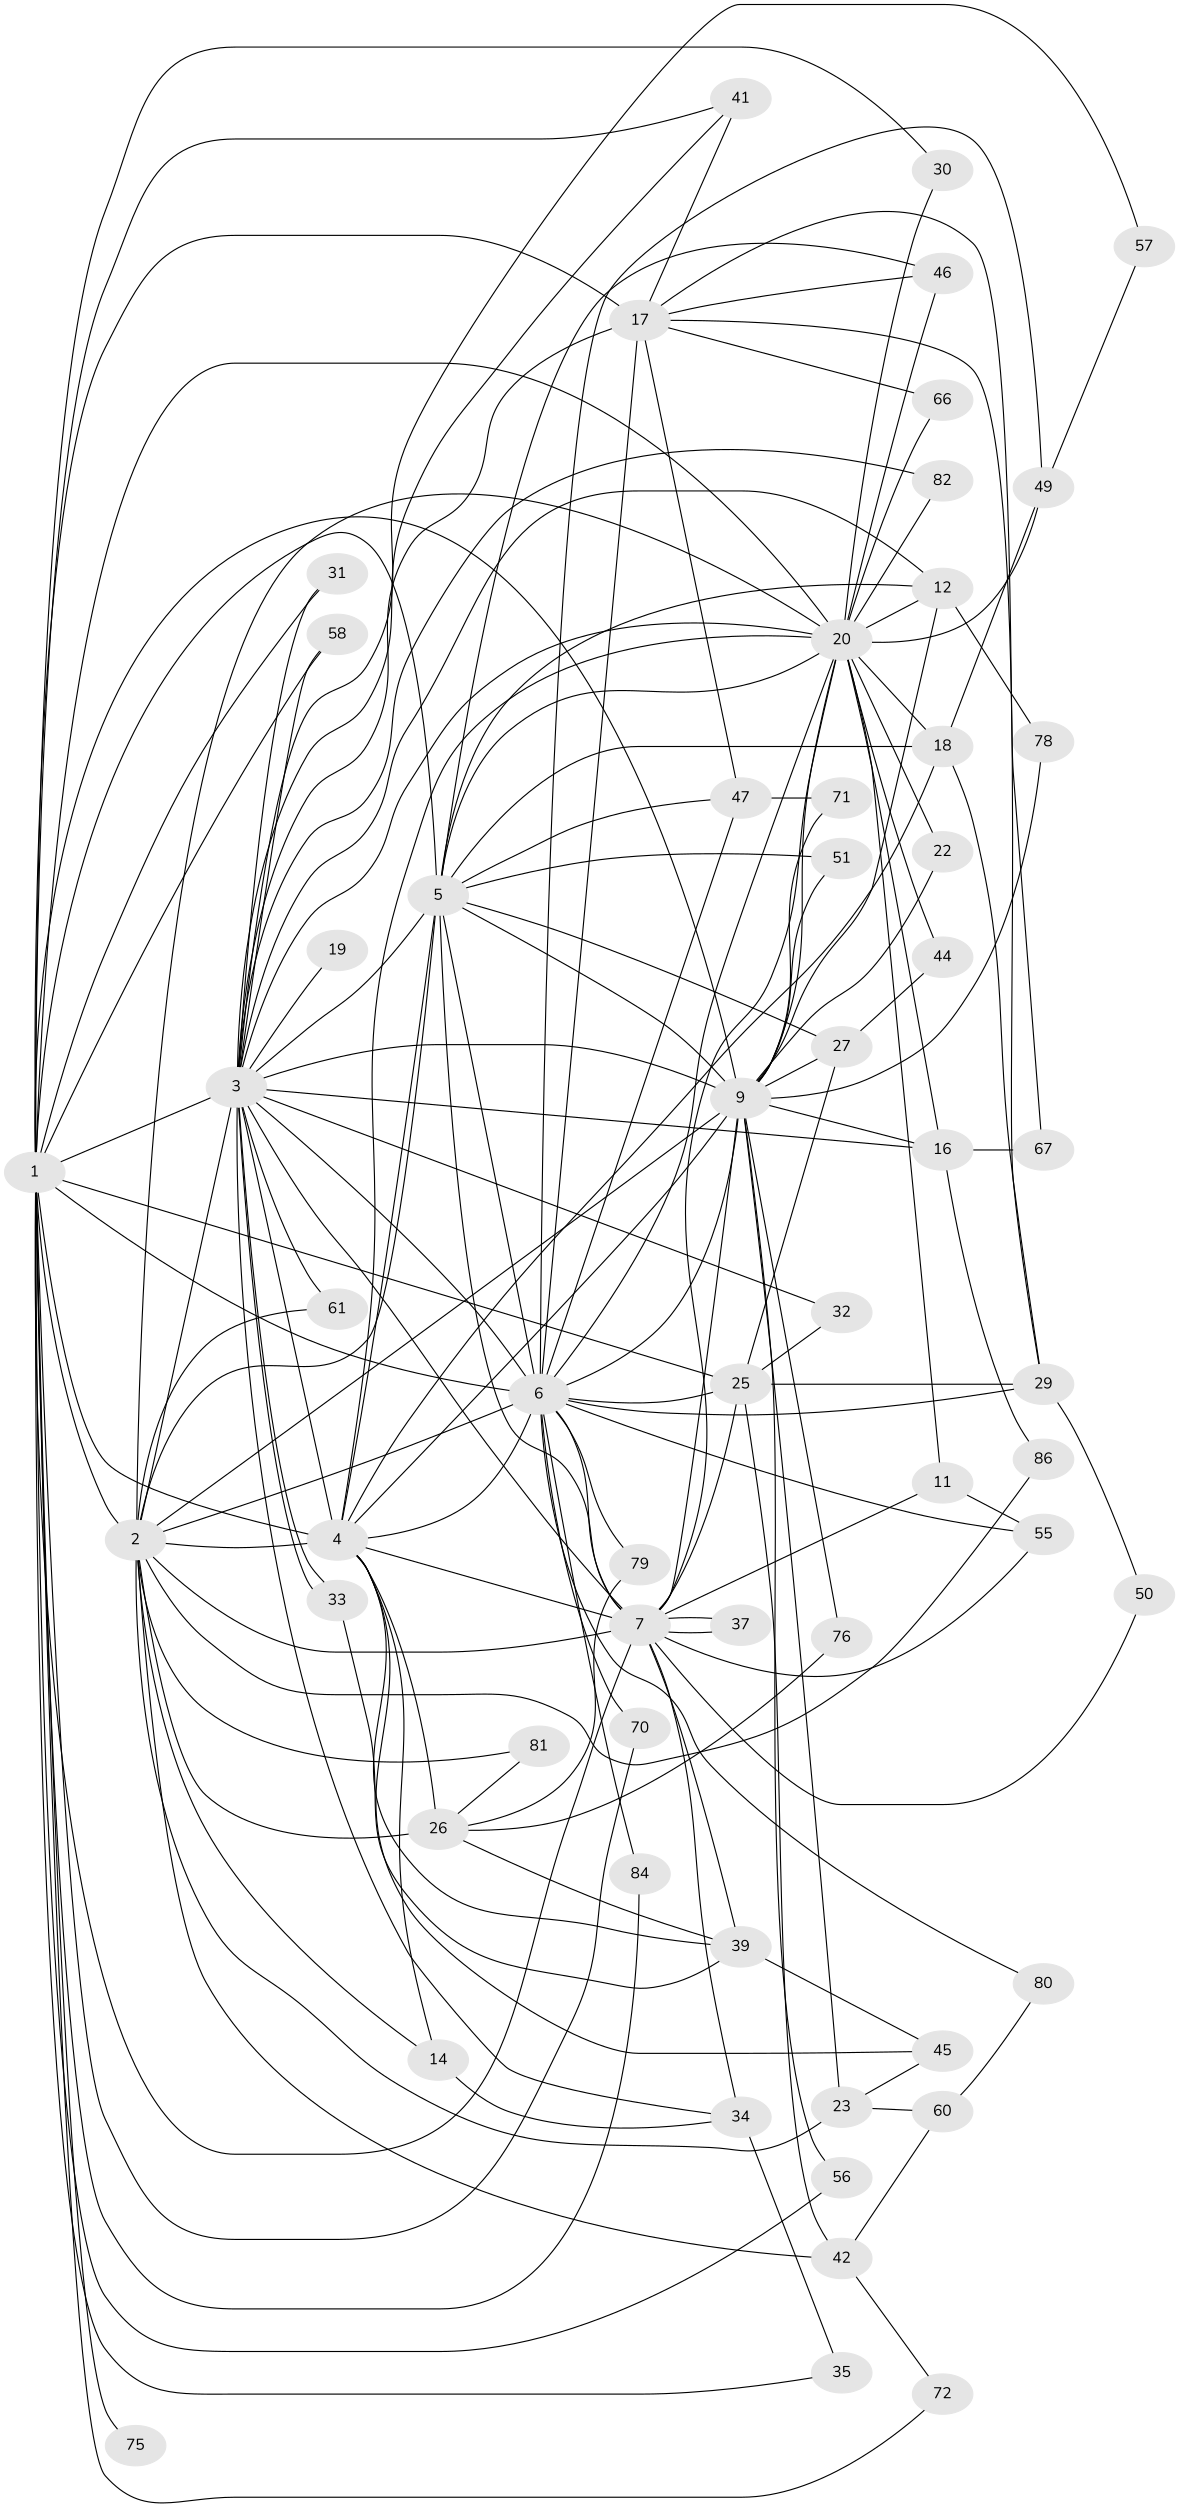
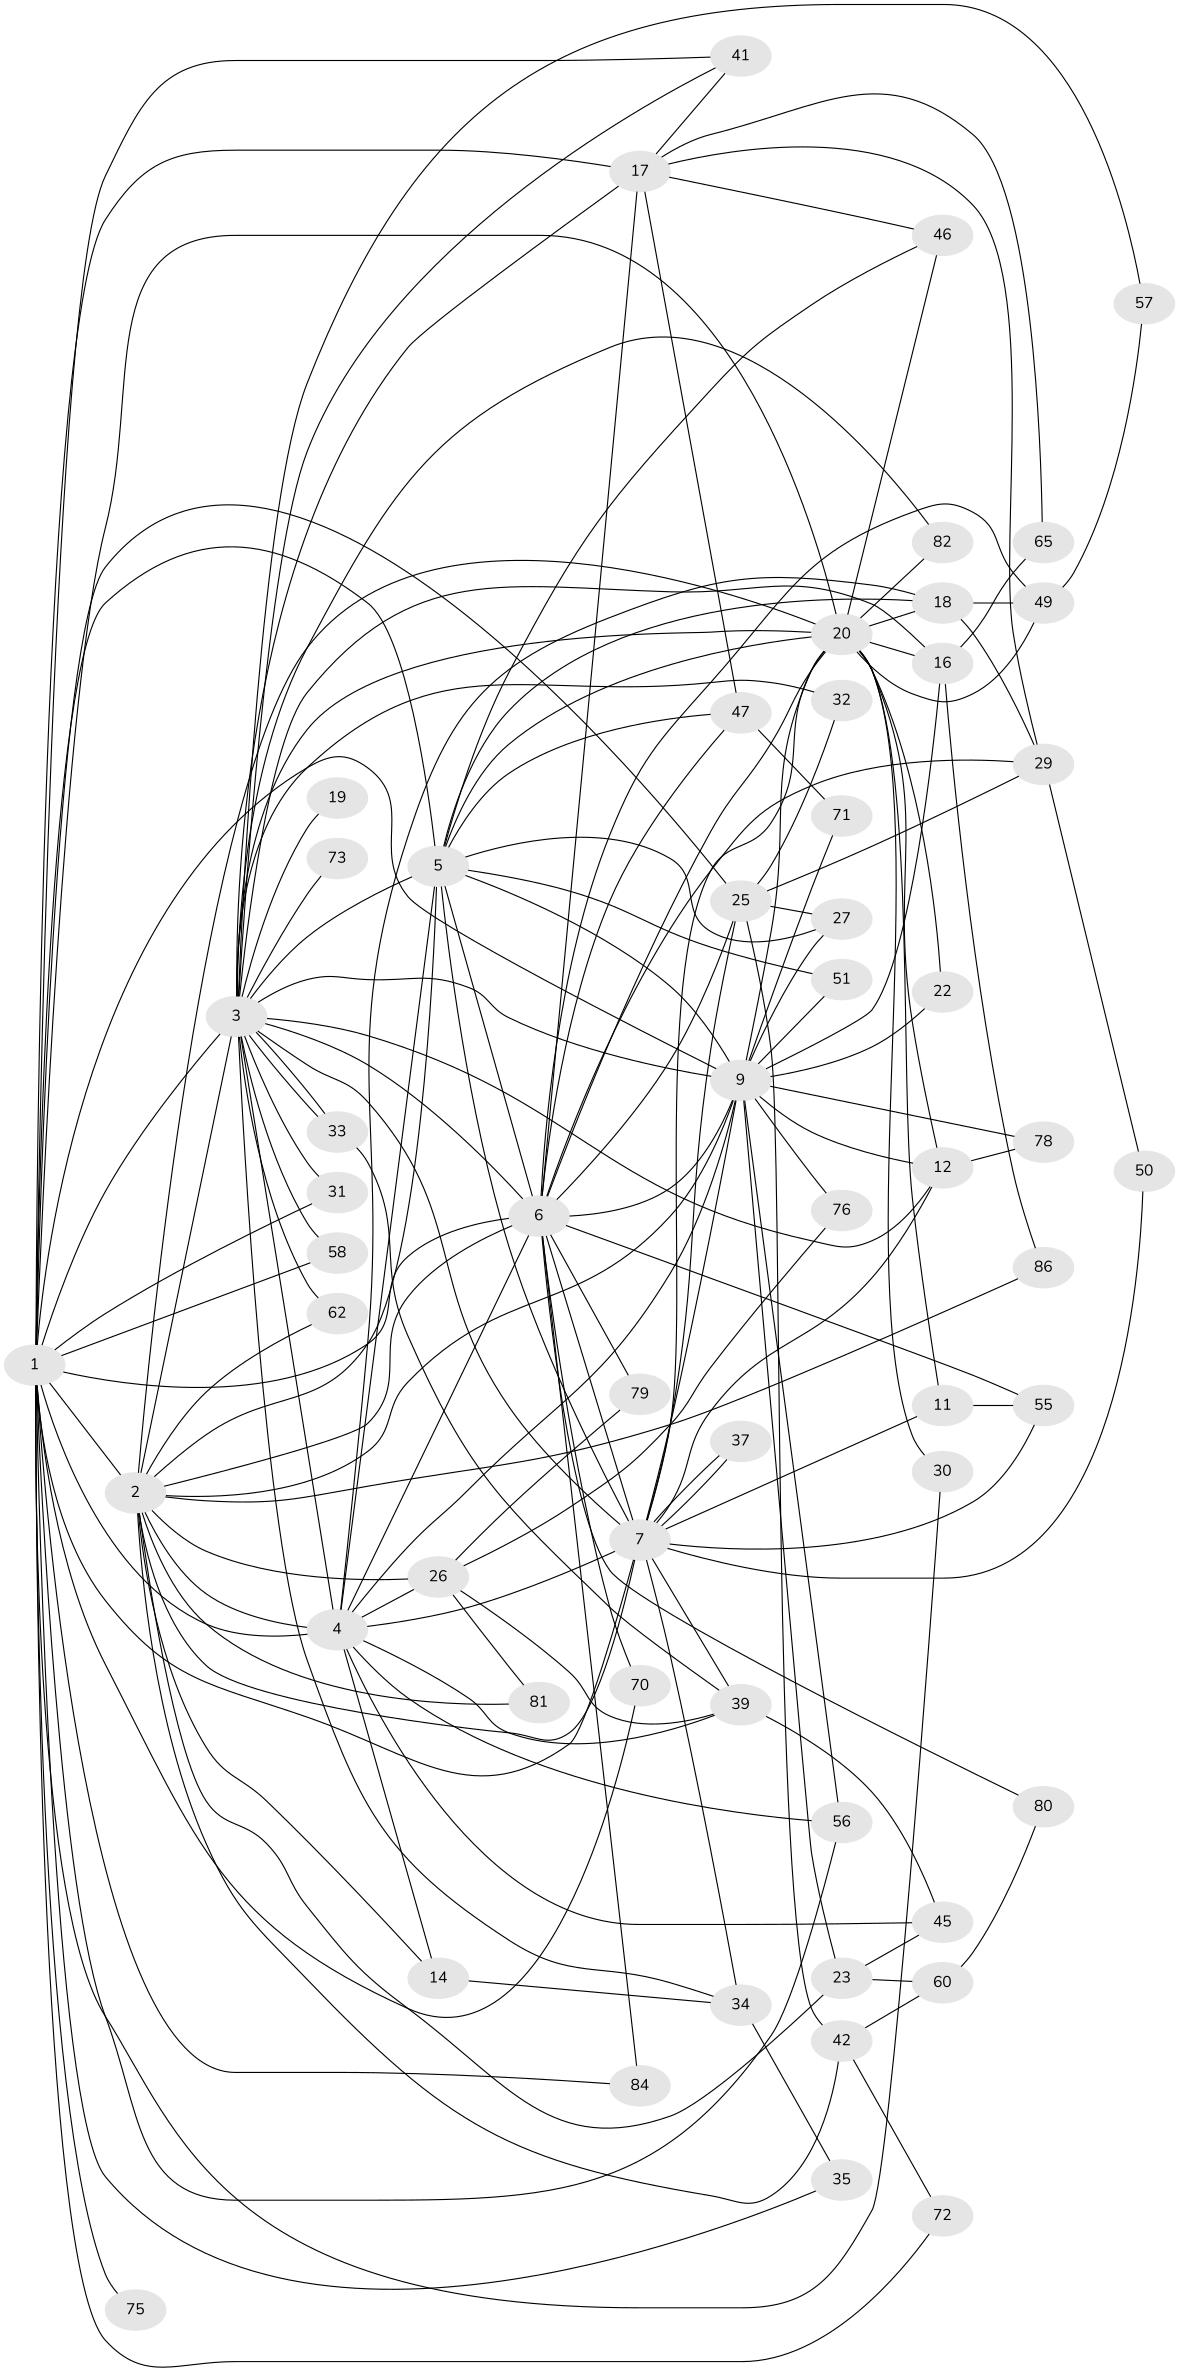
node "66": removed
edge "12" -- "5": now "12" -- "7"
node "73": added
edge "20" -- "4": now "56" -- "4"
node "44": removed
node "67": label "67" -> "65"
node "61": label "61" -> "62"
